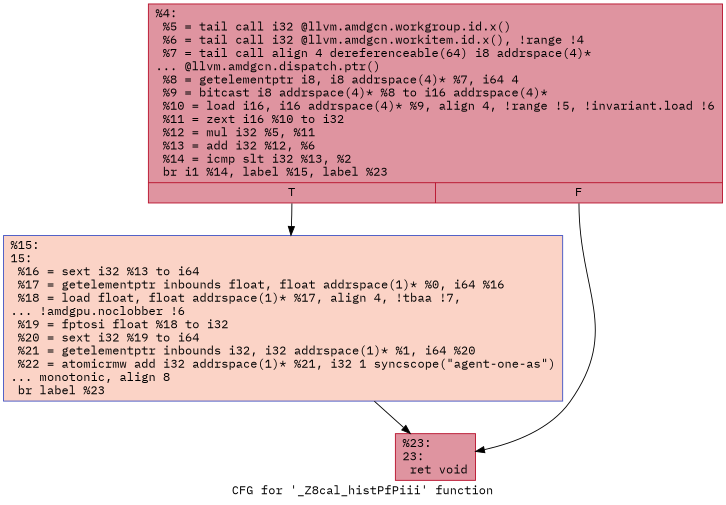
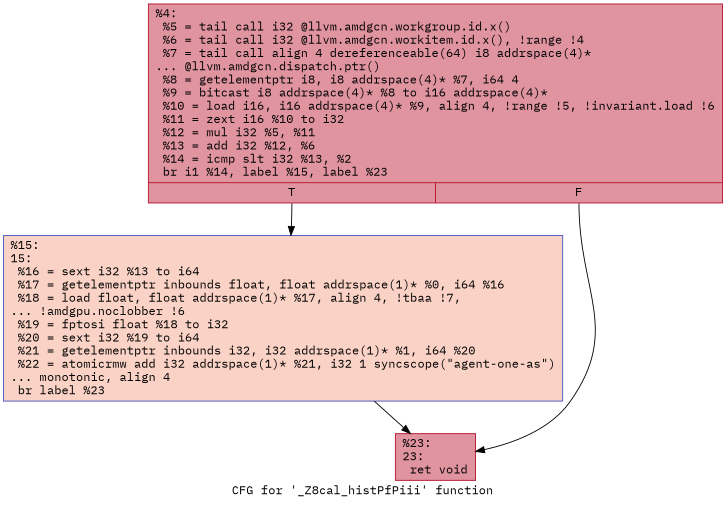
node "%15:": text "... monotonic, align 8" -> "... monotonic, align 4"
